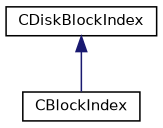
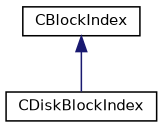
edge "CBlockIndex" -> "CDiskBlockIndex": reversed
